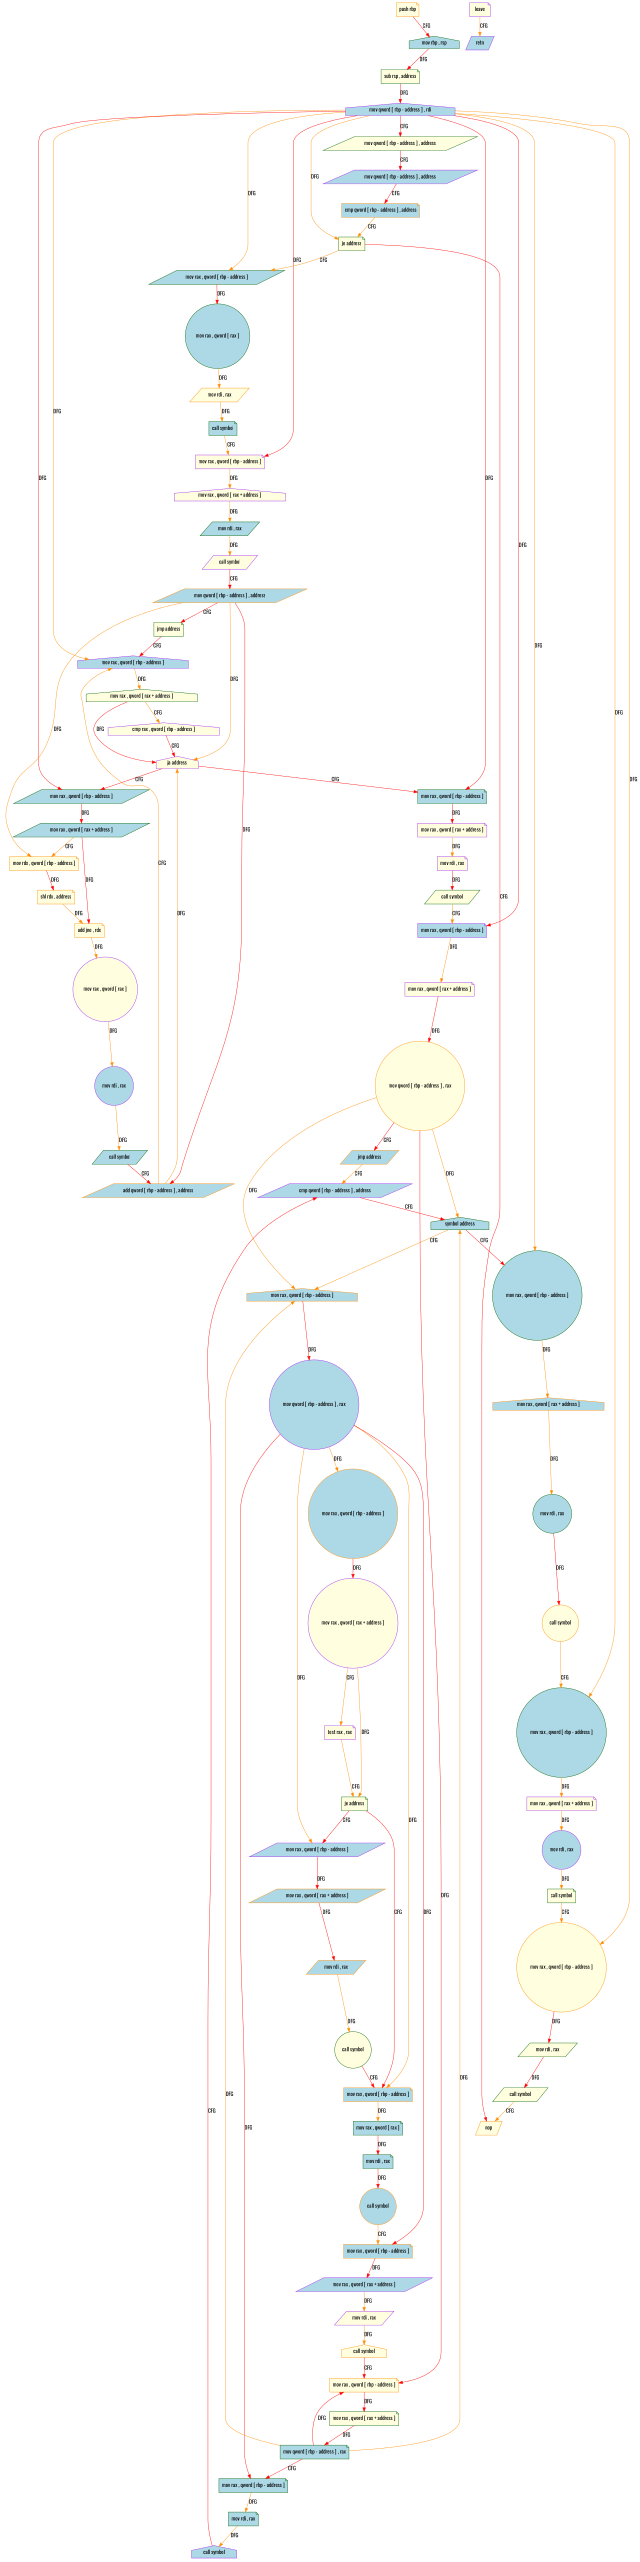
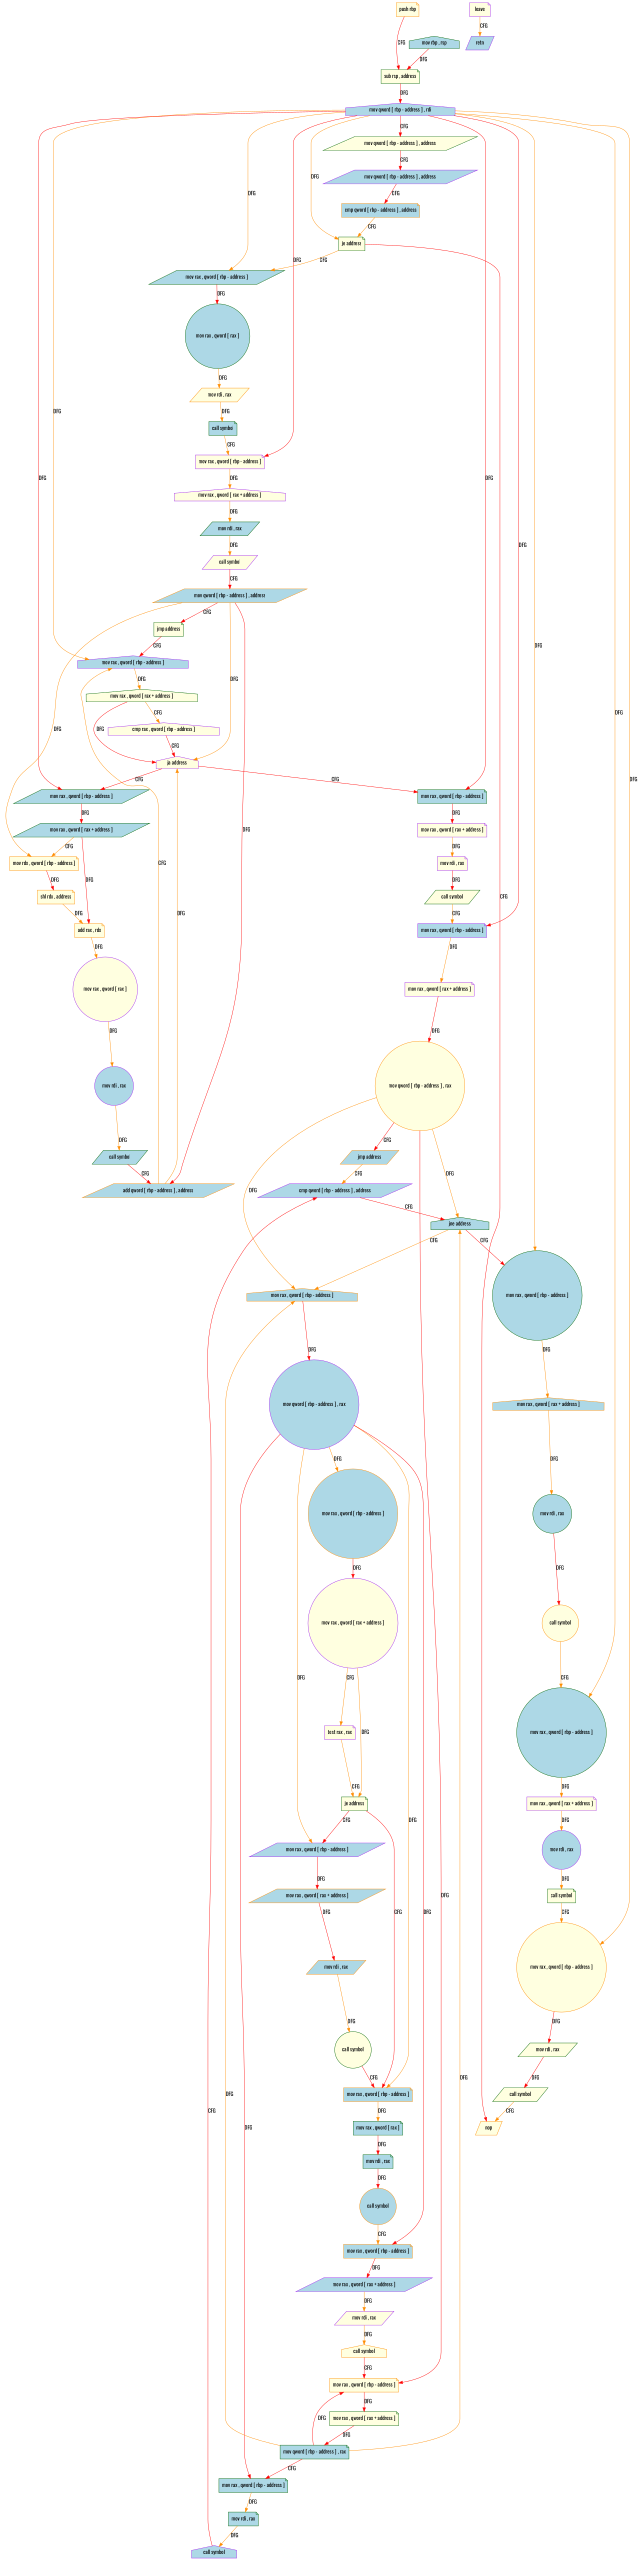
edge "push rbp" -> "mov rbp , rsp": now "push rbp" -> "sub rsp , address"
node "add jne , rdx": label "add jne , rdx" -> "add rax , rdx"
node "symbol address": label "symbol address" -> "jne address"
